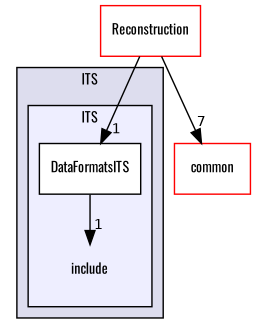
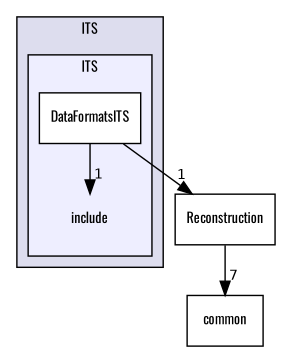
node "Reconstruction": color red -> black
edge "Reconstruction" -> "DataFormatsITS": reversed
node "common": color red -> black
